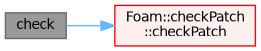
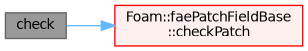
node "Foam::checkPatch ::checkPatch": label "Foam::checkPatch ::checkPatch" -> "Foam::faePatchFieldBase ::checkPatch"
